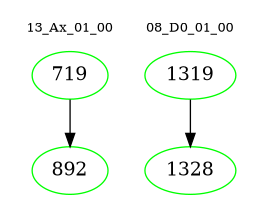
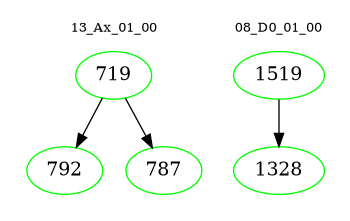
node "1319": label "1319" -> "1519"
node "892": label "892" -> "792"
node "787": added
